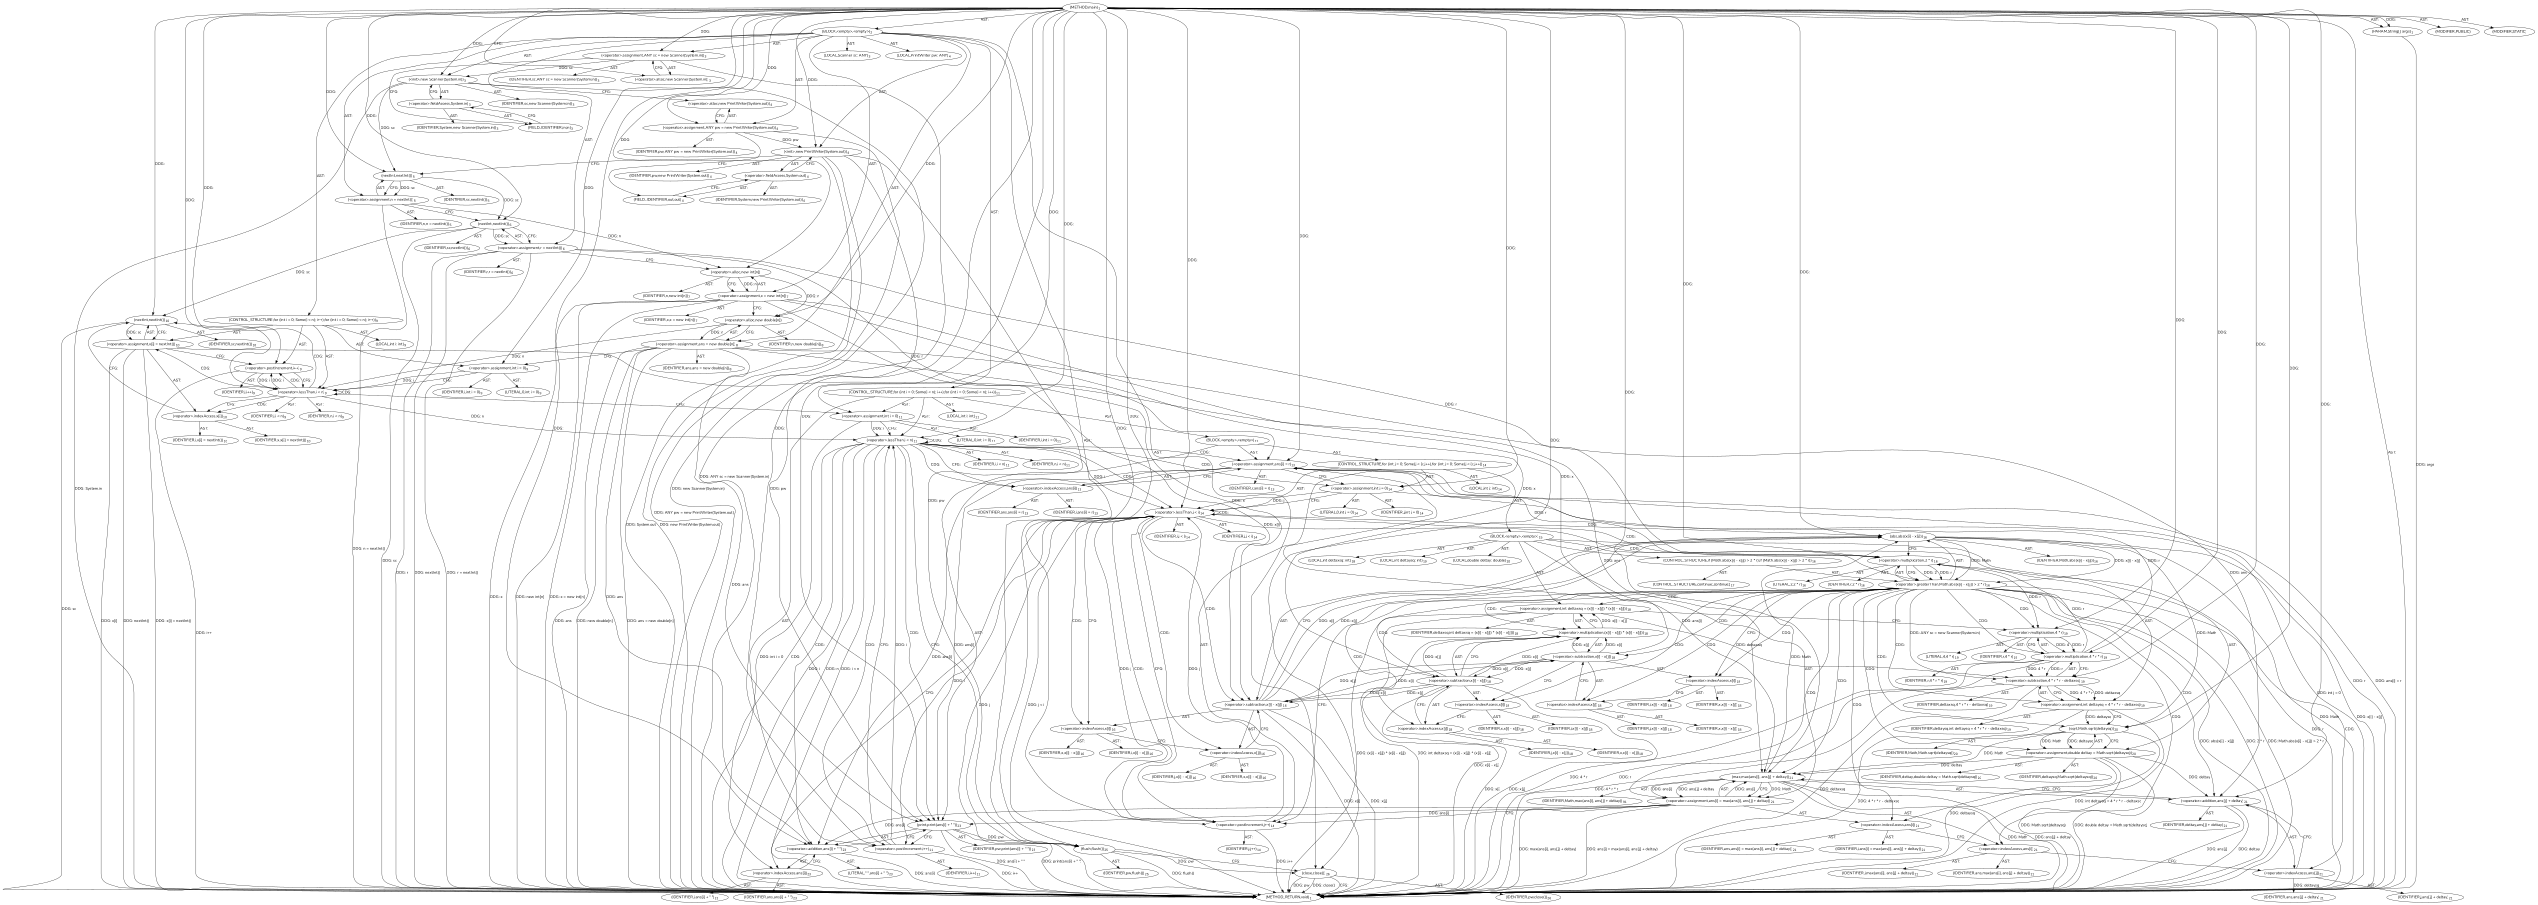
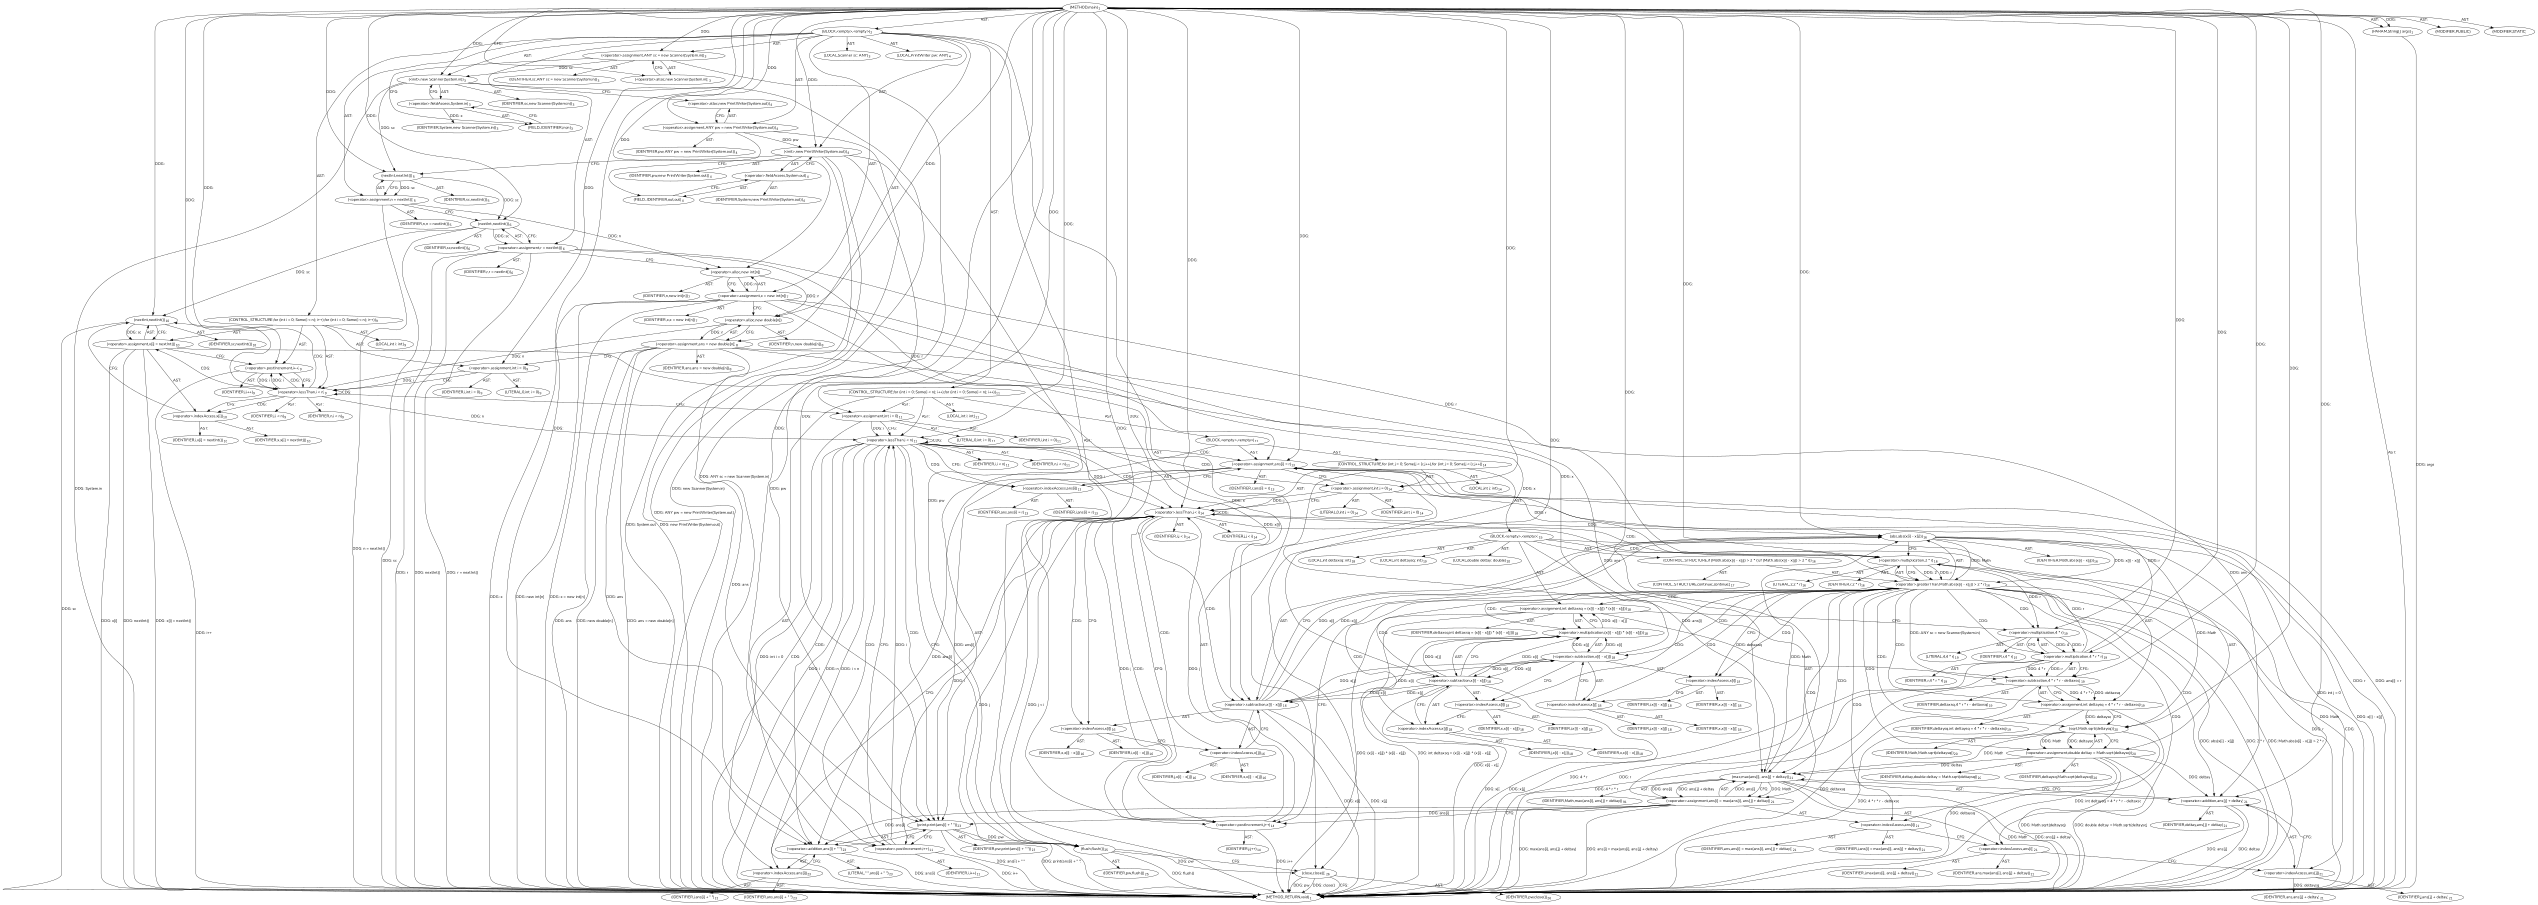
edge "(<operator>.fieldAccess,System.in)" -> "(IDENTIFIER,System,new Scanner(System.in))": label "AST: " -> "DDG: x"
